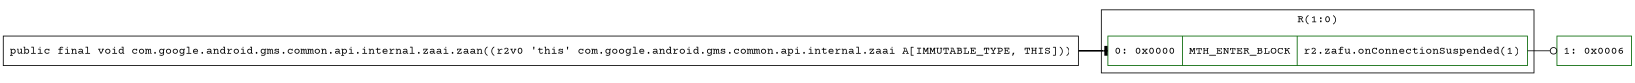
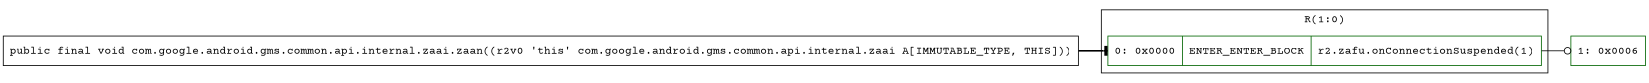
node "0: 0x0000": text "MTH_ENTER_BLOCK" -> "ENTER_ENTER_BLOCK"
